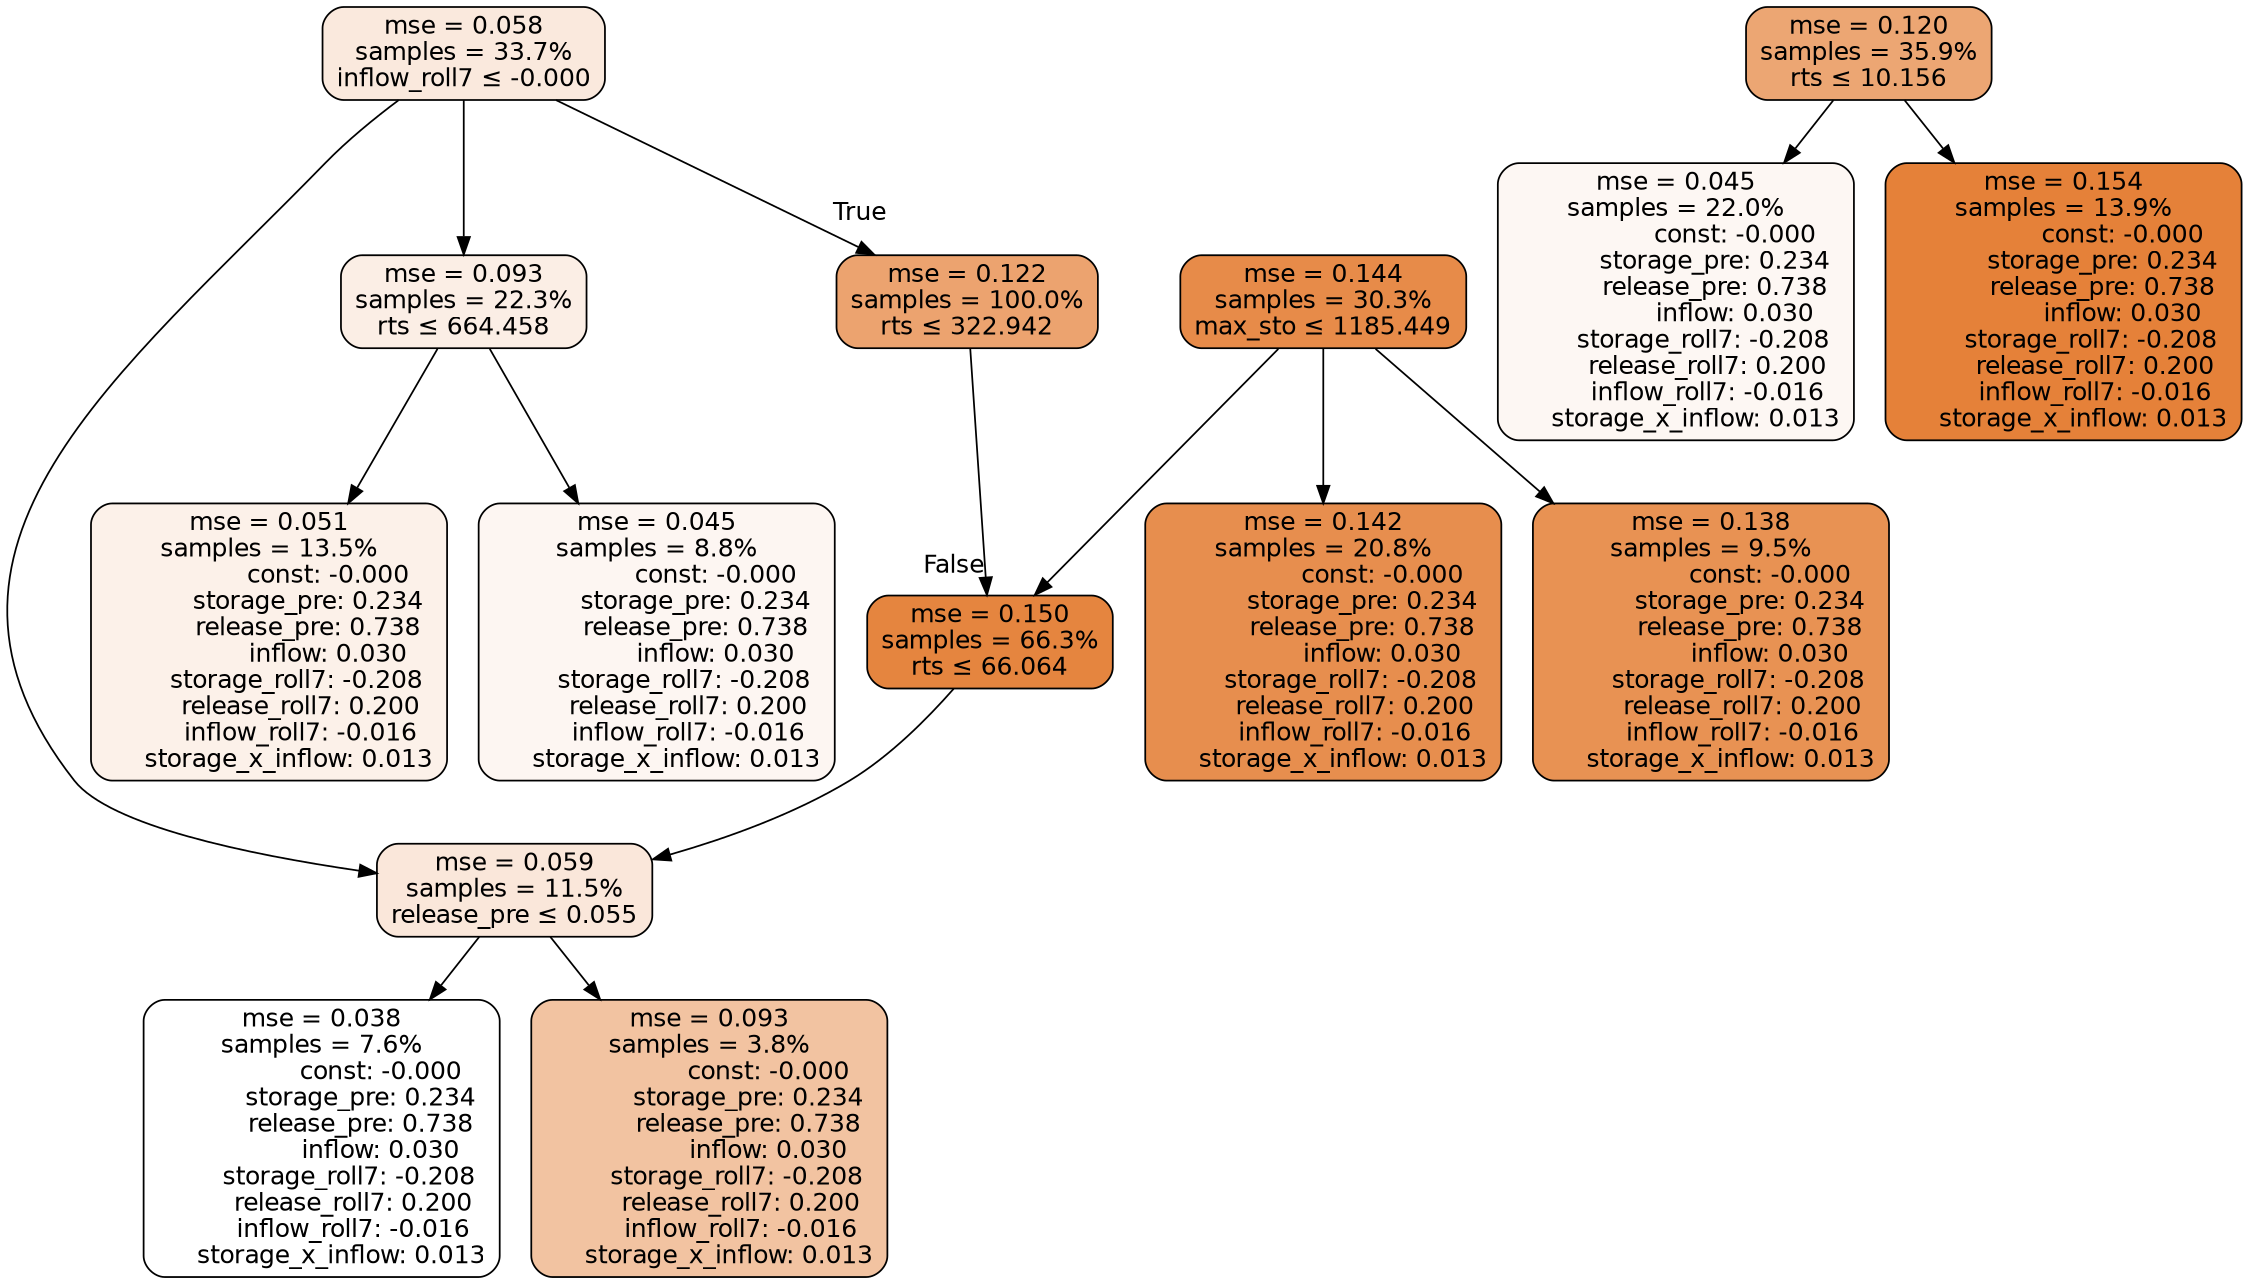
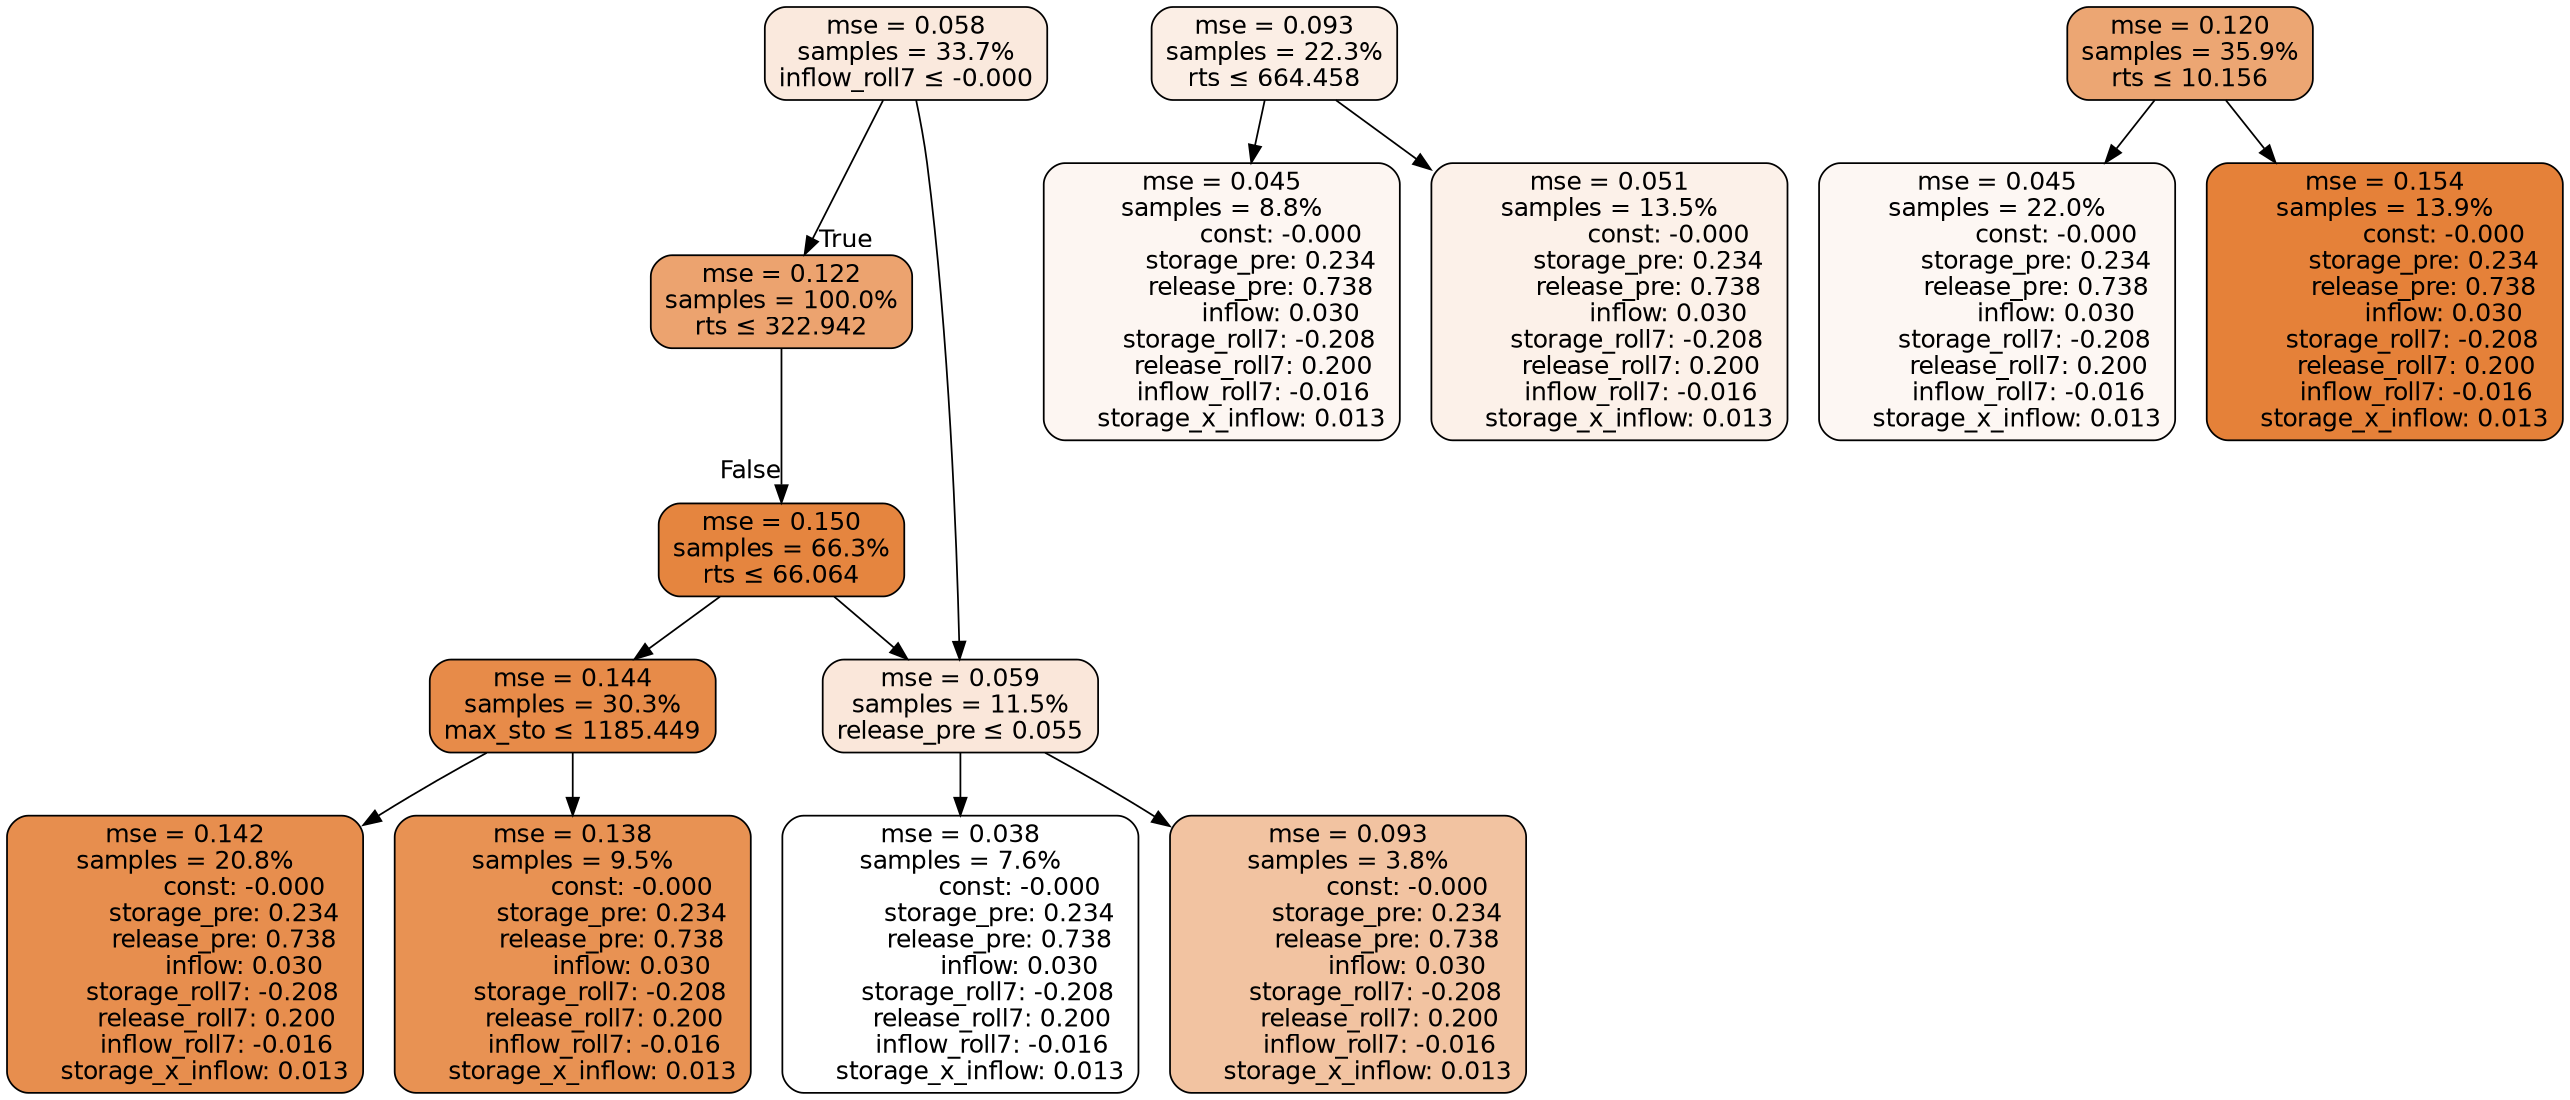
edge "mse = 0.058 samples = 33.7% inflow_roll7 ≤ -0.000" -> "mse = 0.093 samples = 22.3% rts ≤ 664.458": removed
edge "mse = 0.144 samples = 30.3% max_sto ≤ 1185.449" -> "mse = 0.150 samples = 66.3% rts ≤ 66.064": reversed
